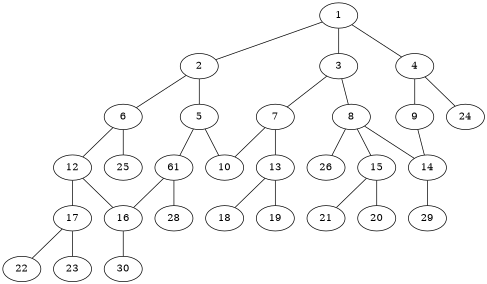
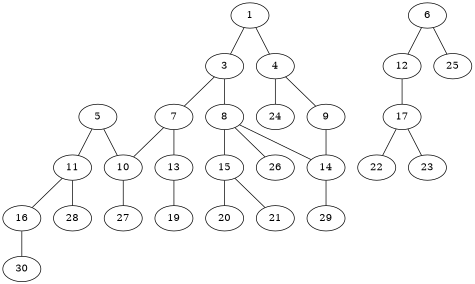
node "2": removed
node "61": label "61" -> "11"
edge "12" -- "16": removed
node "27": added
node "18": removed
